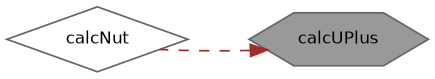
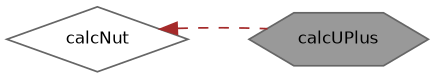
edge "calcNut" -> "calcUPlus": reversed
